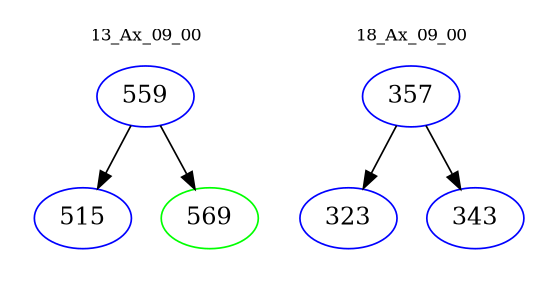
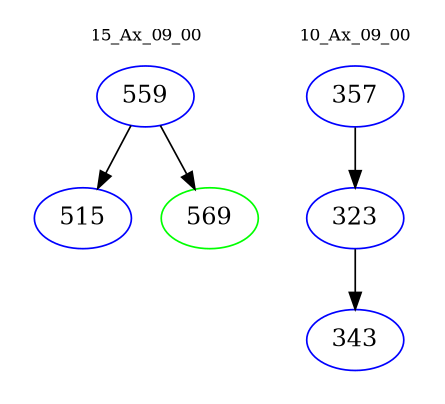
cluster "13_Ax_09_00": label "13_Ax_09_00" -> "15_Ax_09_00"
cluster "18_Ax_09_00": label "18_Ax_09_00" -> "10_Ax_09_00"
edge "357" -> "343": now "323" -> "343"
